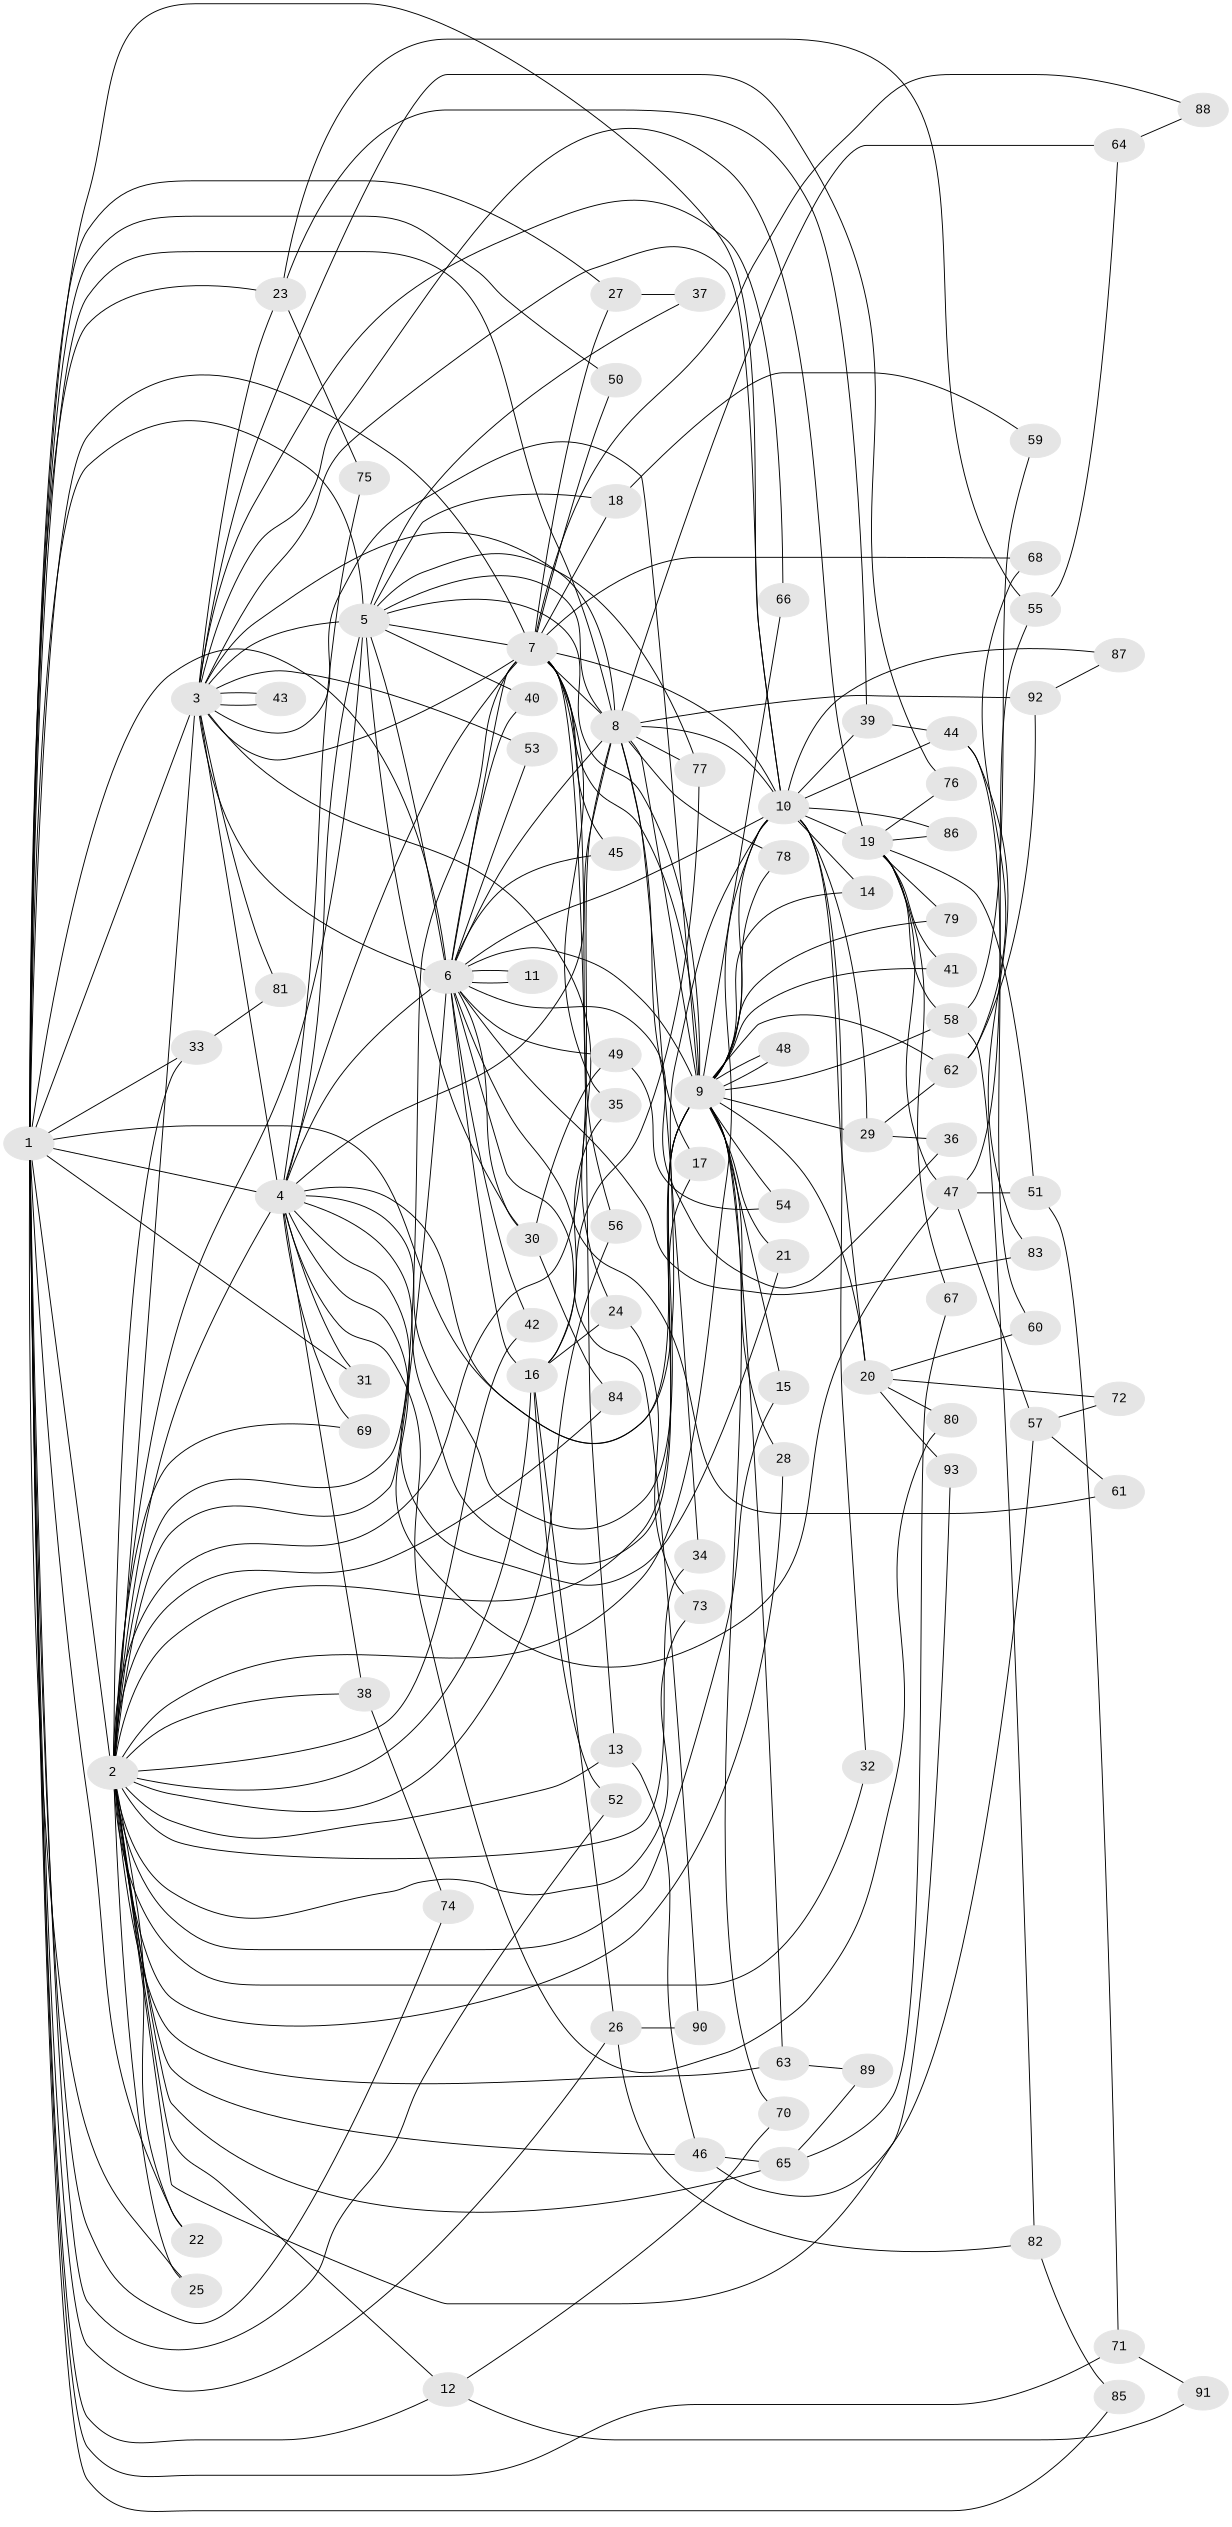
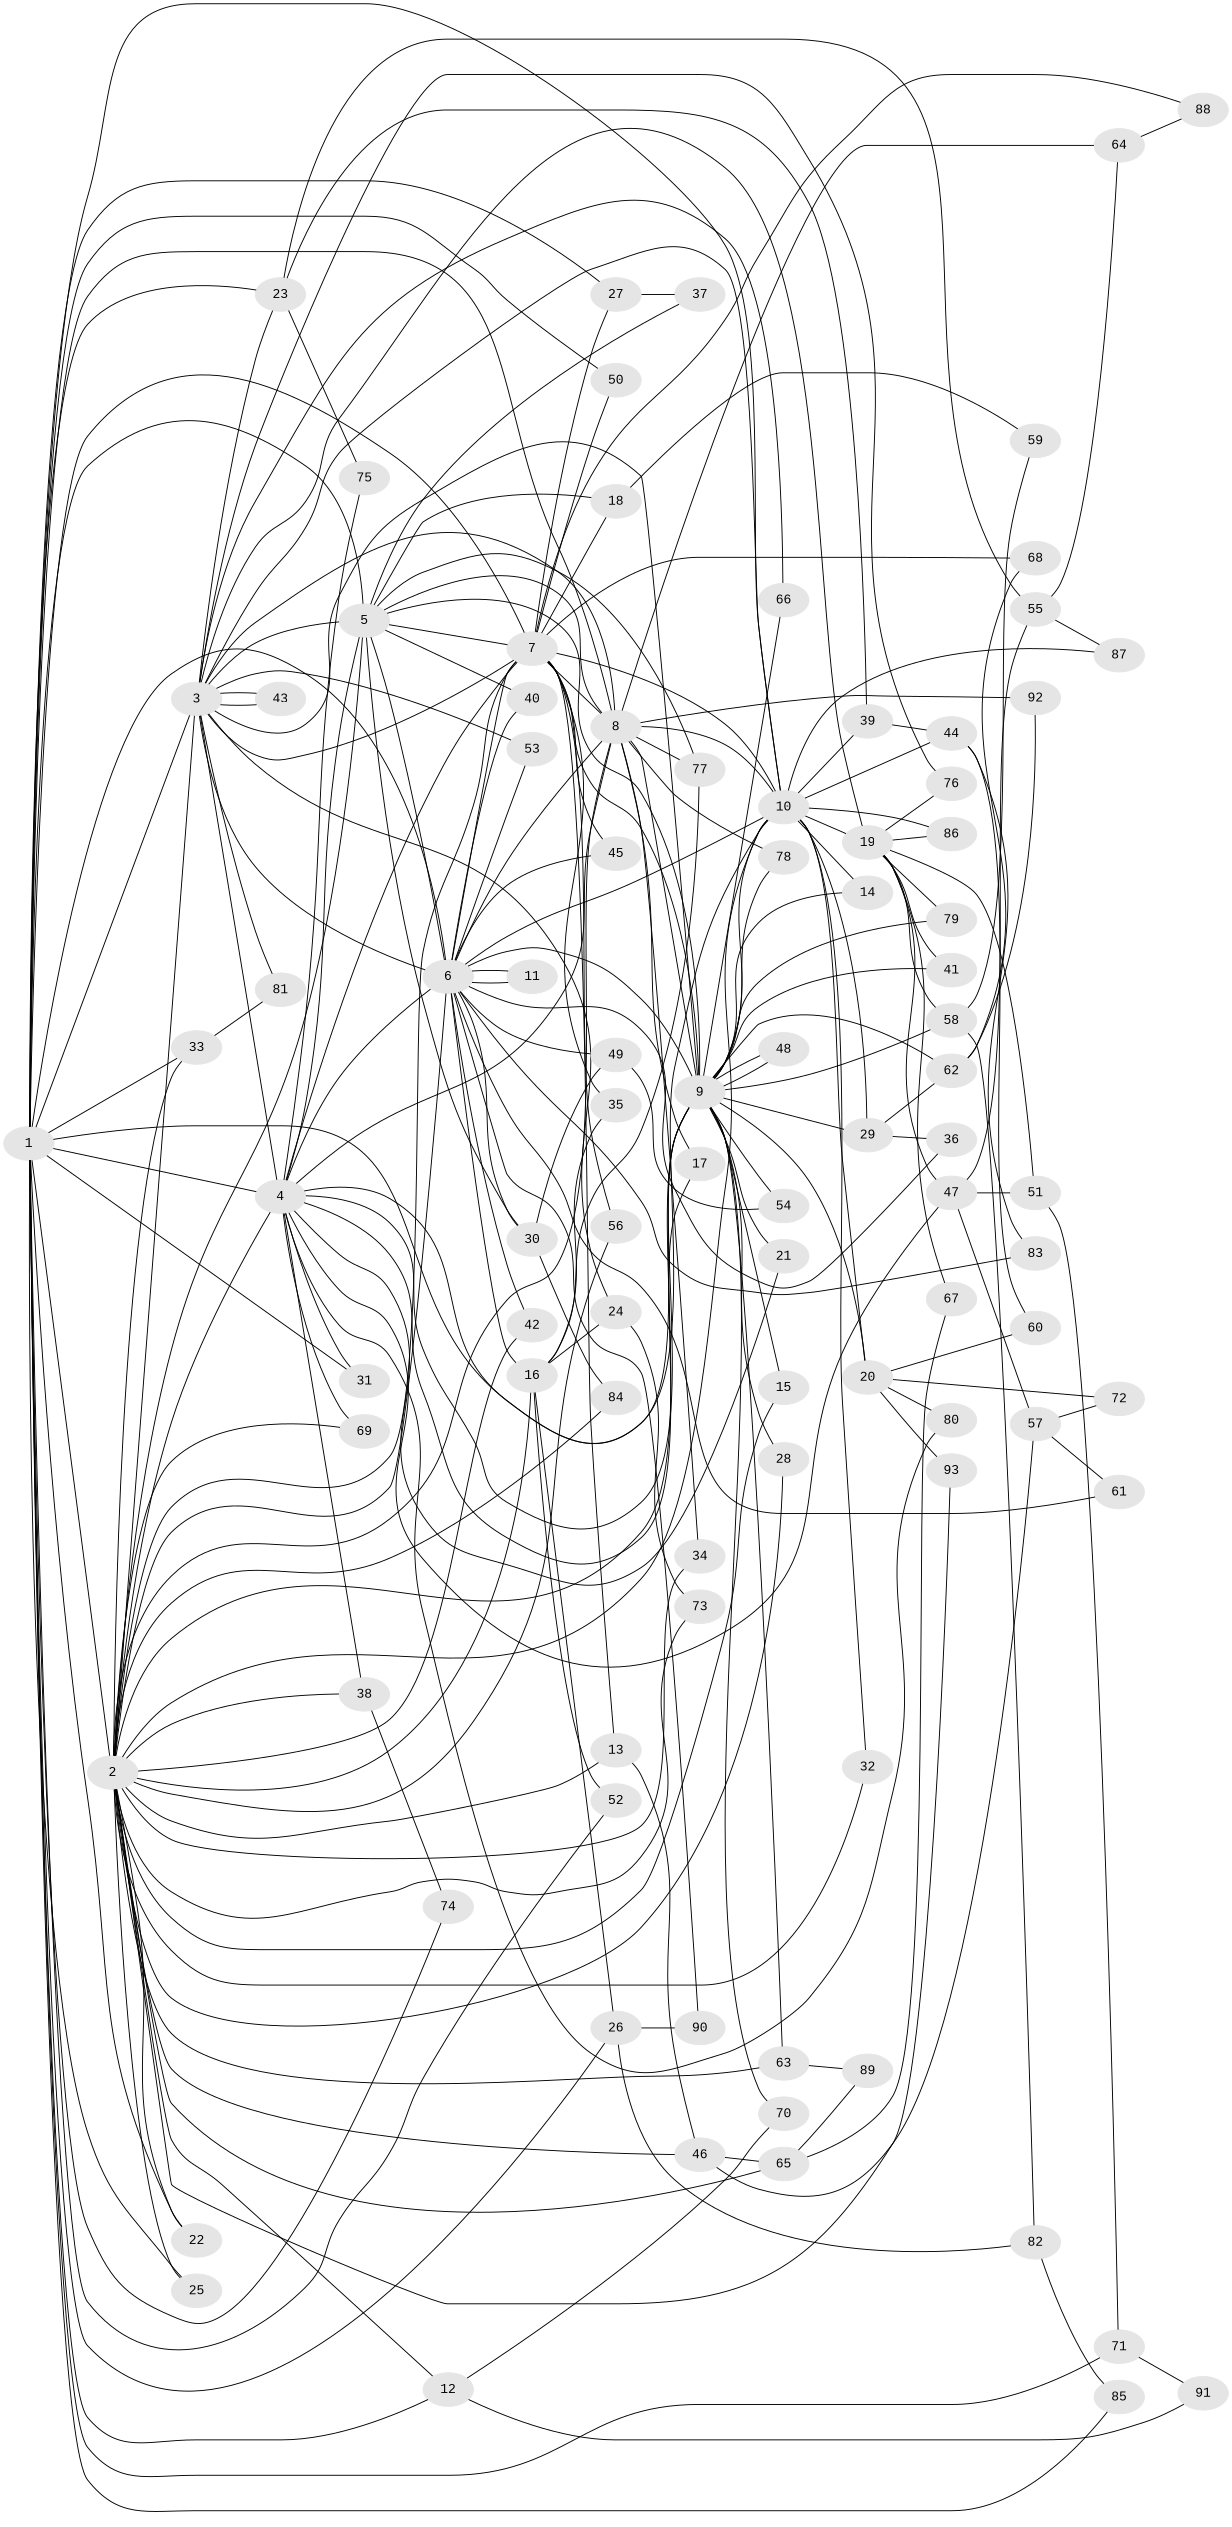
edge "87" -- "92": now "87" -- "55"
